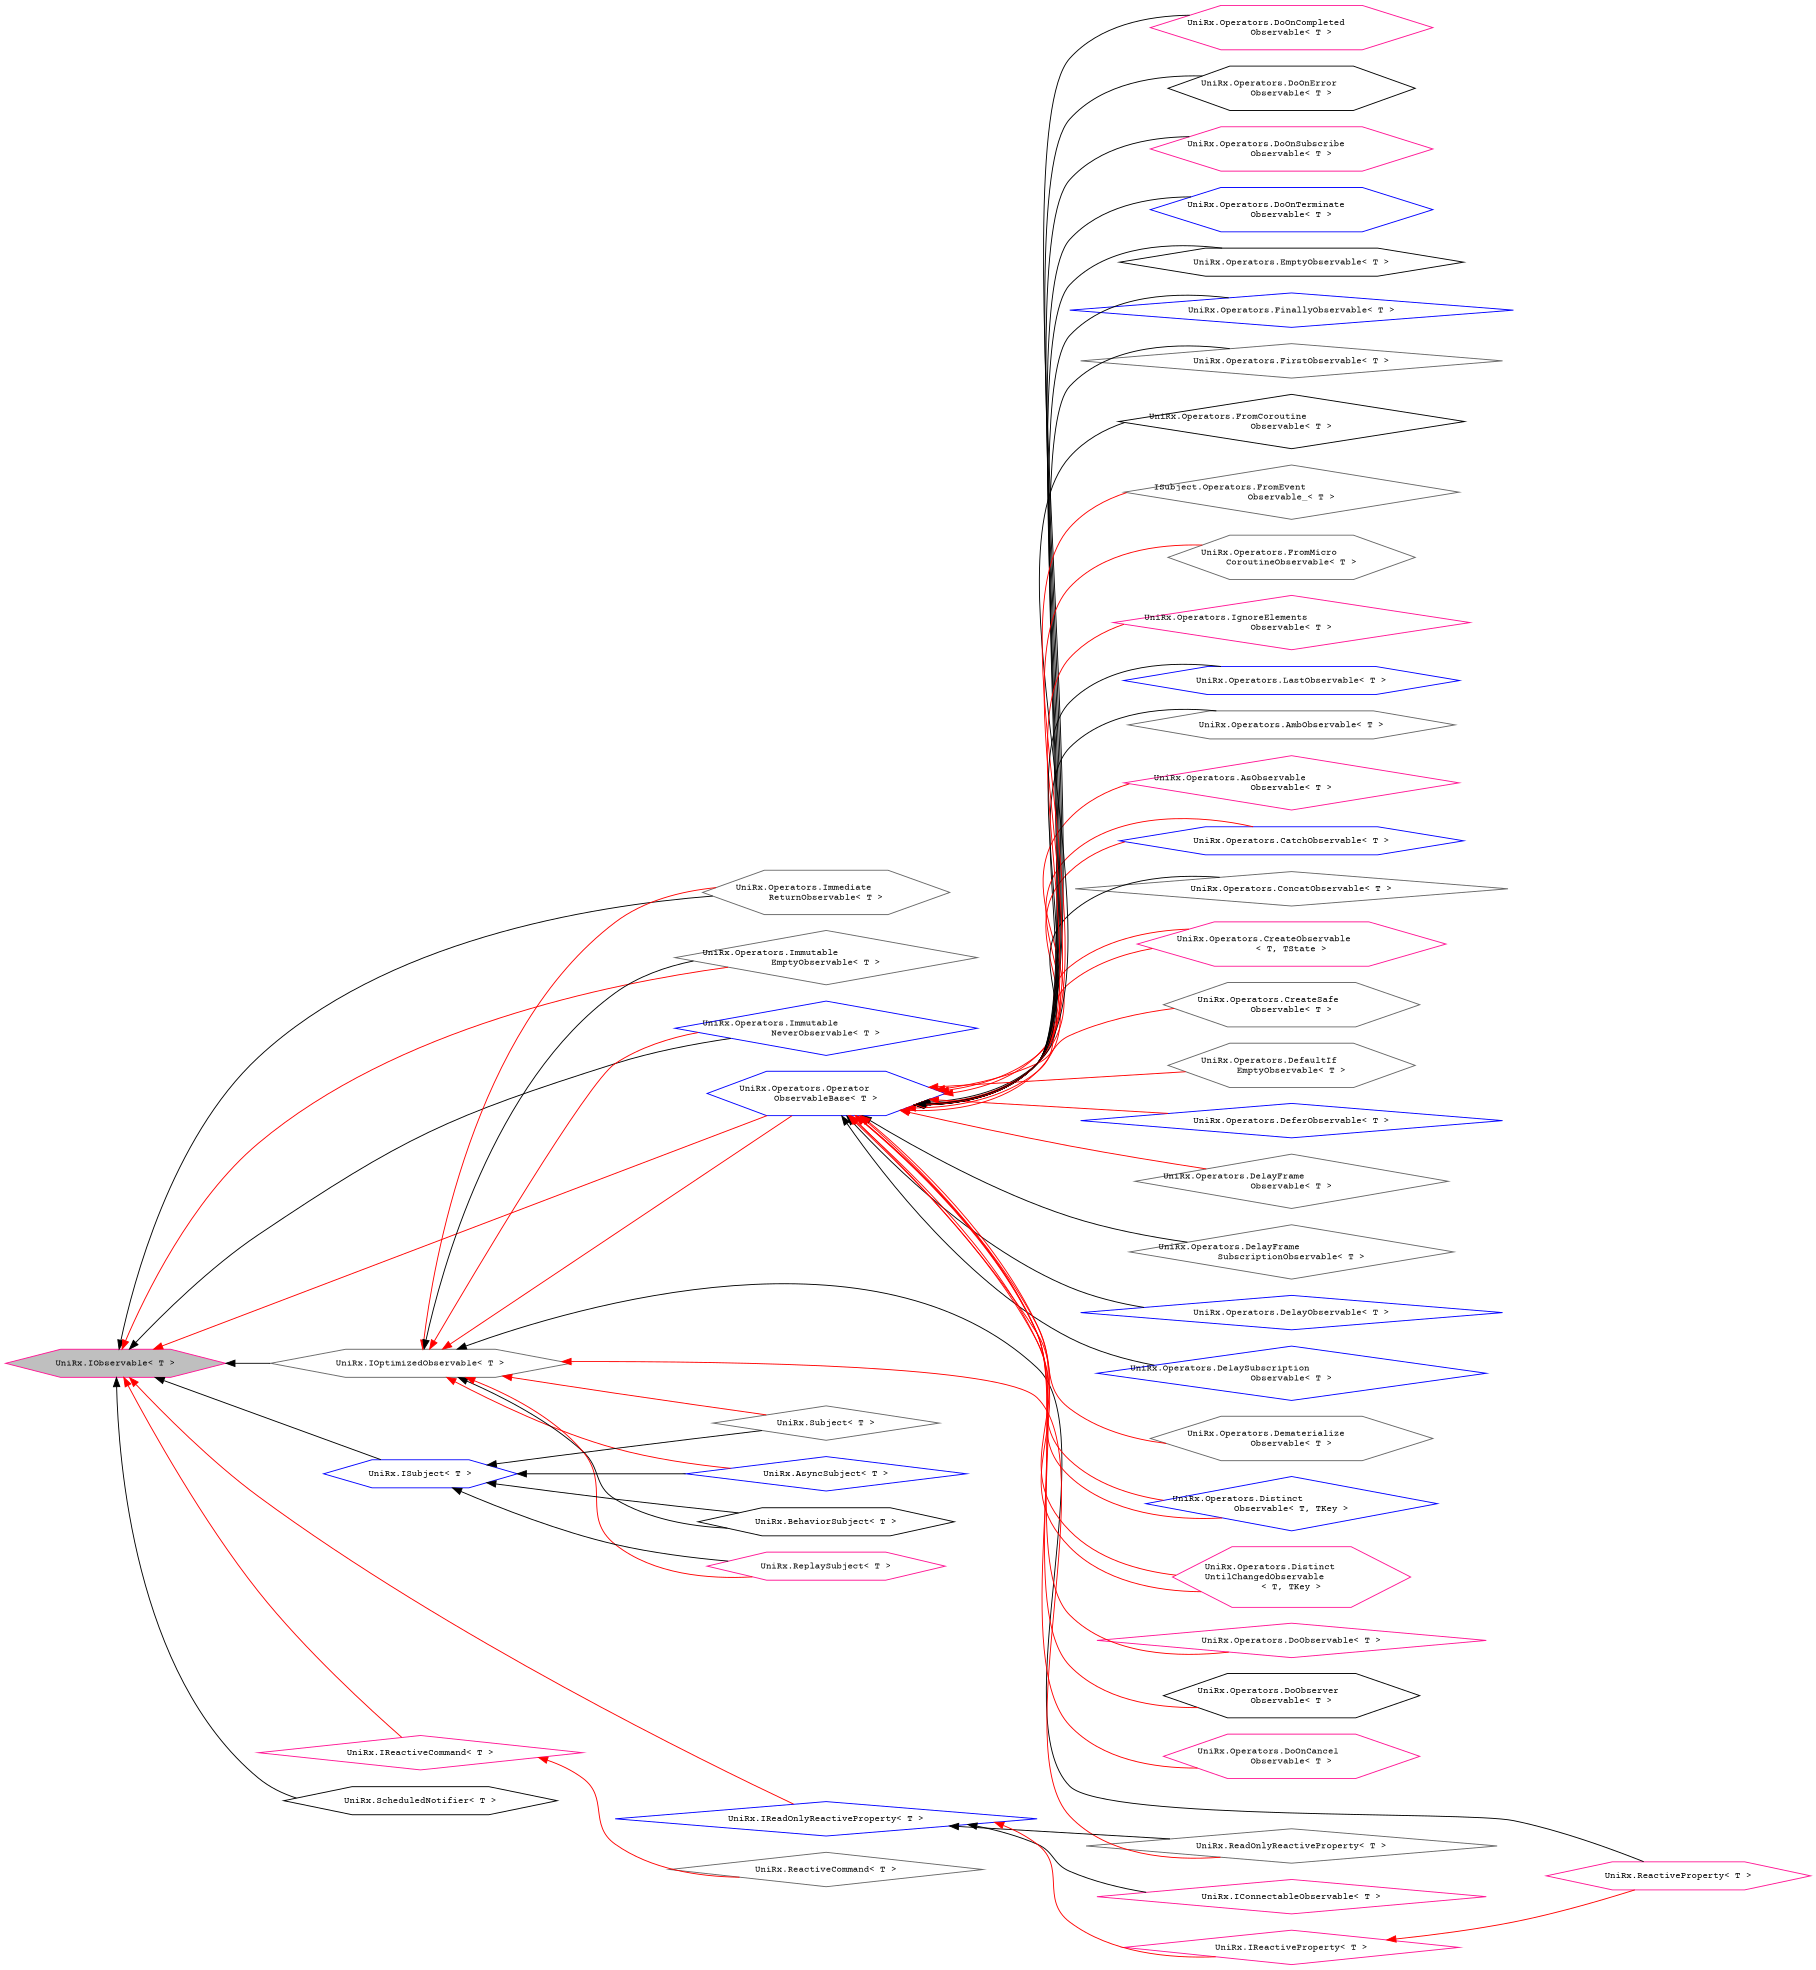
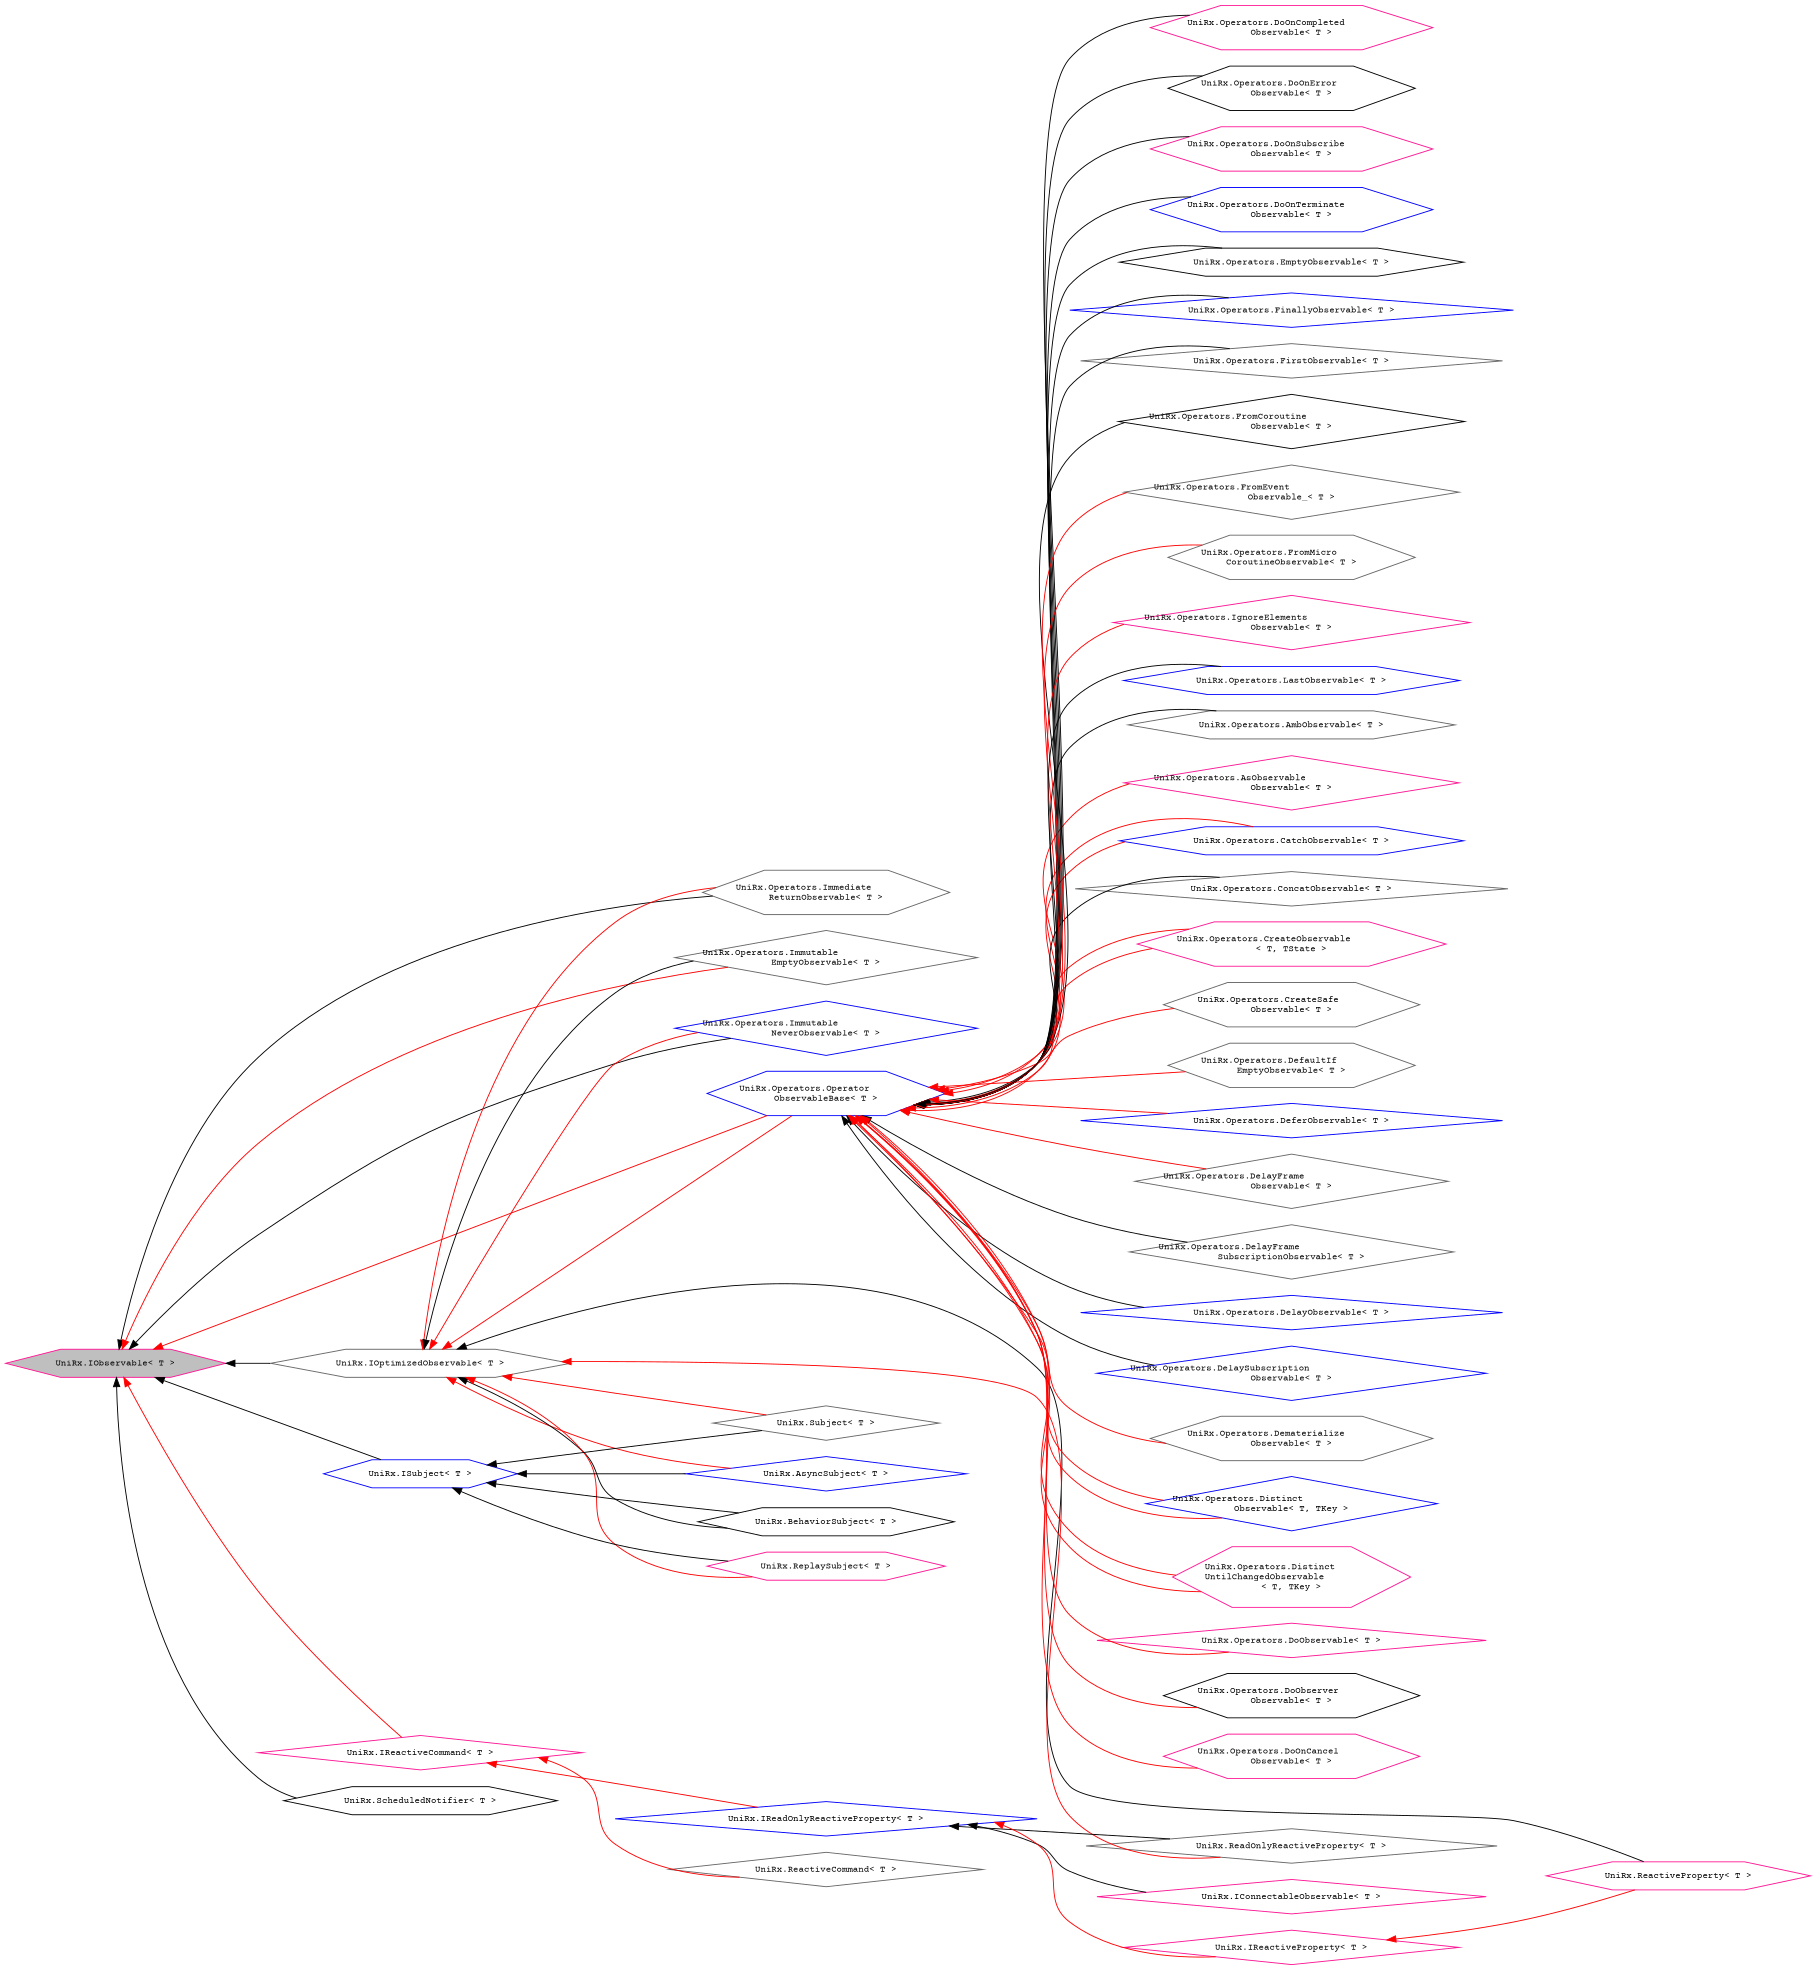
node "ISubject.Operators.FromEvent Observable_< T >": label "ISubject.Operators.FromEvent Observable_< T >" -> "UniRx.Operators.FromEvent Observable_< T >"
edge "UniRx.IReadOnlyReactiveProperty< T >" -> "UniRx.IObservable< T >": now "UniRx.IReadOnlyReactiveProperty< T >" -> "UniRx.IReactiveCommand< T >"
